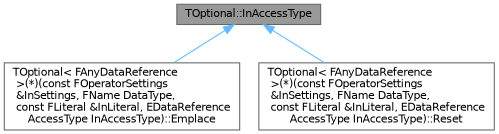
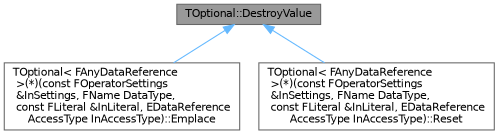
node "TOptional::InAccessType": label "TOptional::InAccessType" -> "TOptional::DestroyValue"
